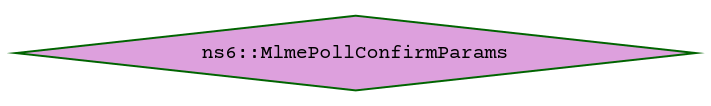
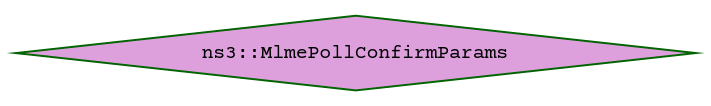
node "ns6::MlmePollConfirmParams": label "ns6::MlmePollConfirmParams" -> "ns3::MlmePollConfirmParams"
